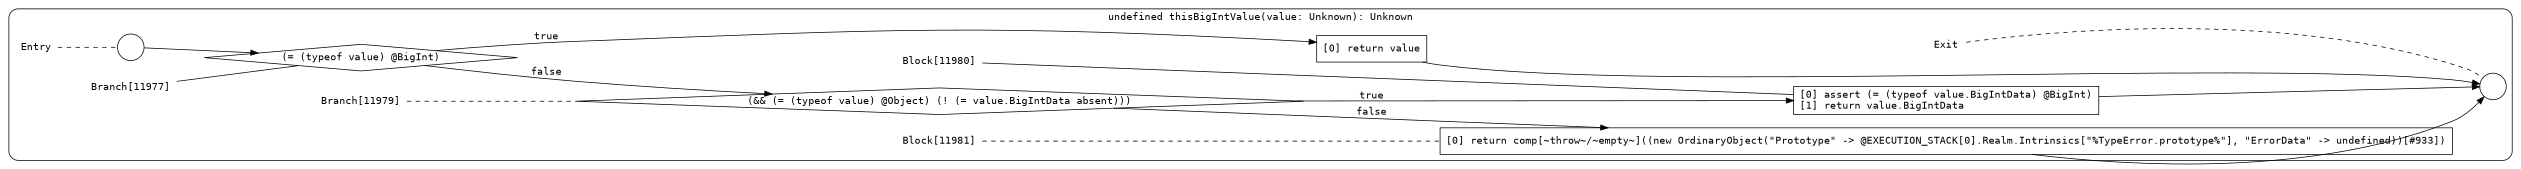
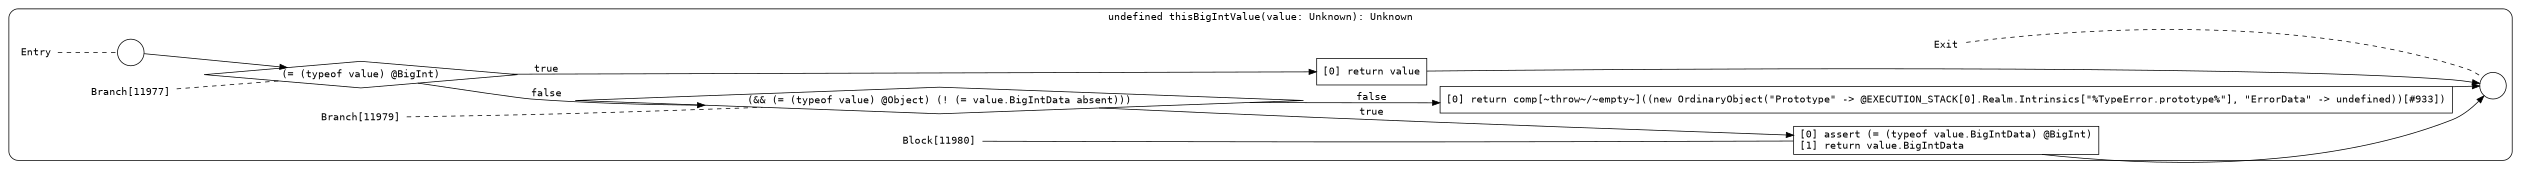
edge "(= (typeof value) @BigInt)" -- "Branch[11977]": style solid -> dashed
node "Block[11981]": removed
